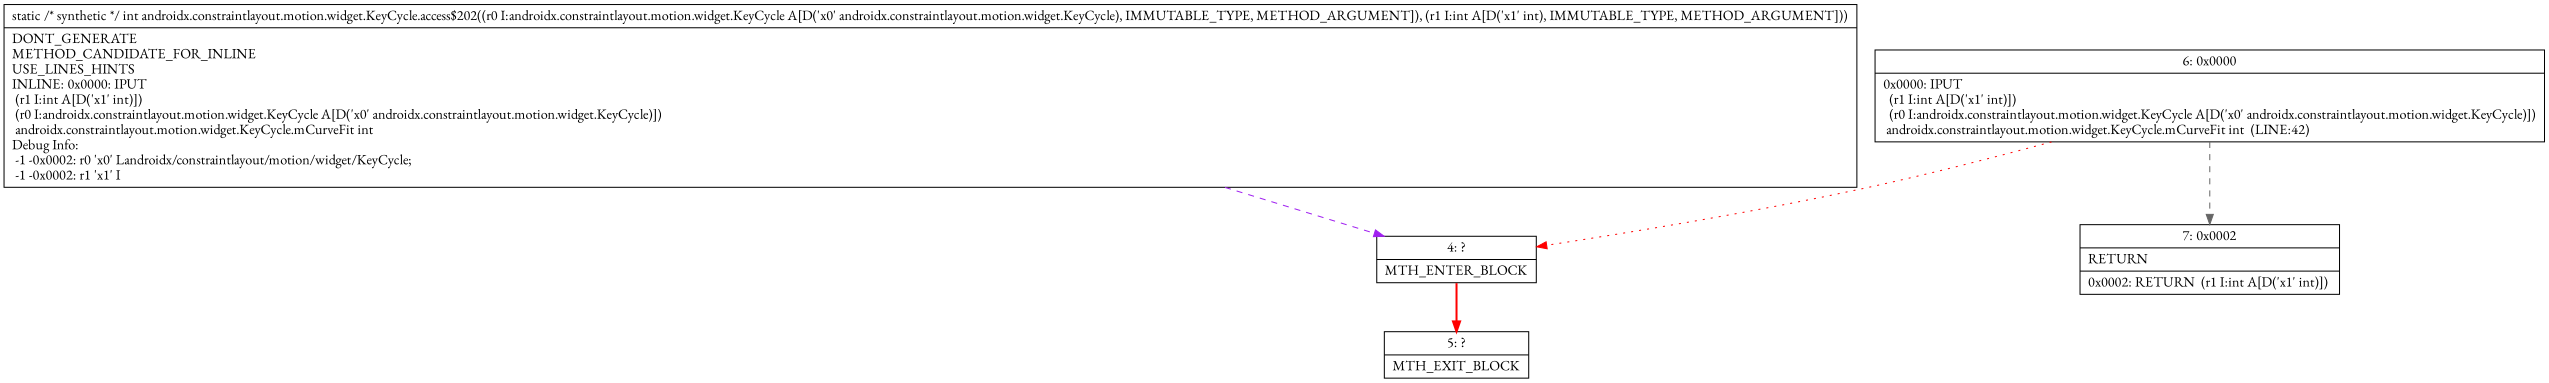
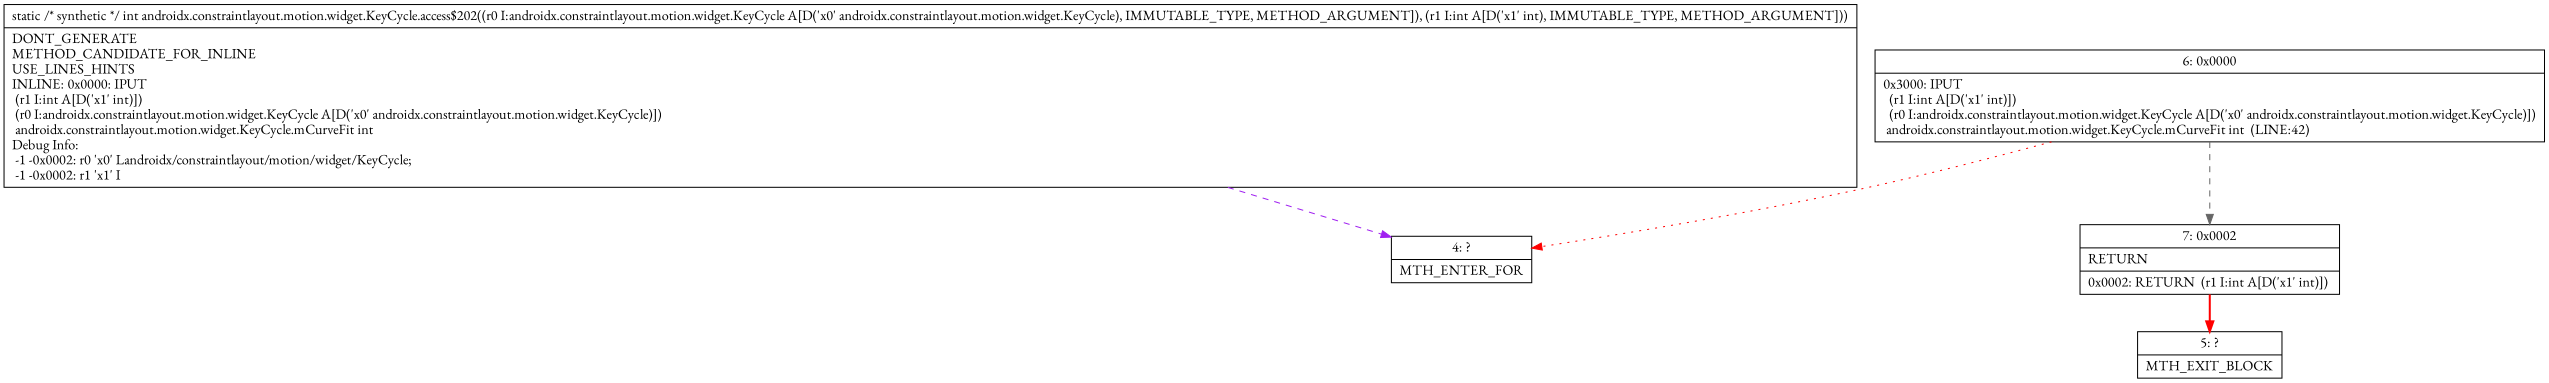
node "6: 0x0000": text "0x0000: IPUT" -> "0x3000: IPUT"
node "4: ?": text "MTH_ENTER_BLOCK" -> "MTH_ENTER_FOR"
edge "4: ?" -> "5: ?": now "7: 0x0002" -> "5: ?"
